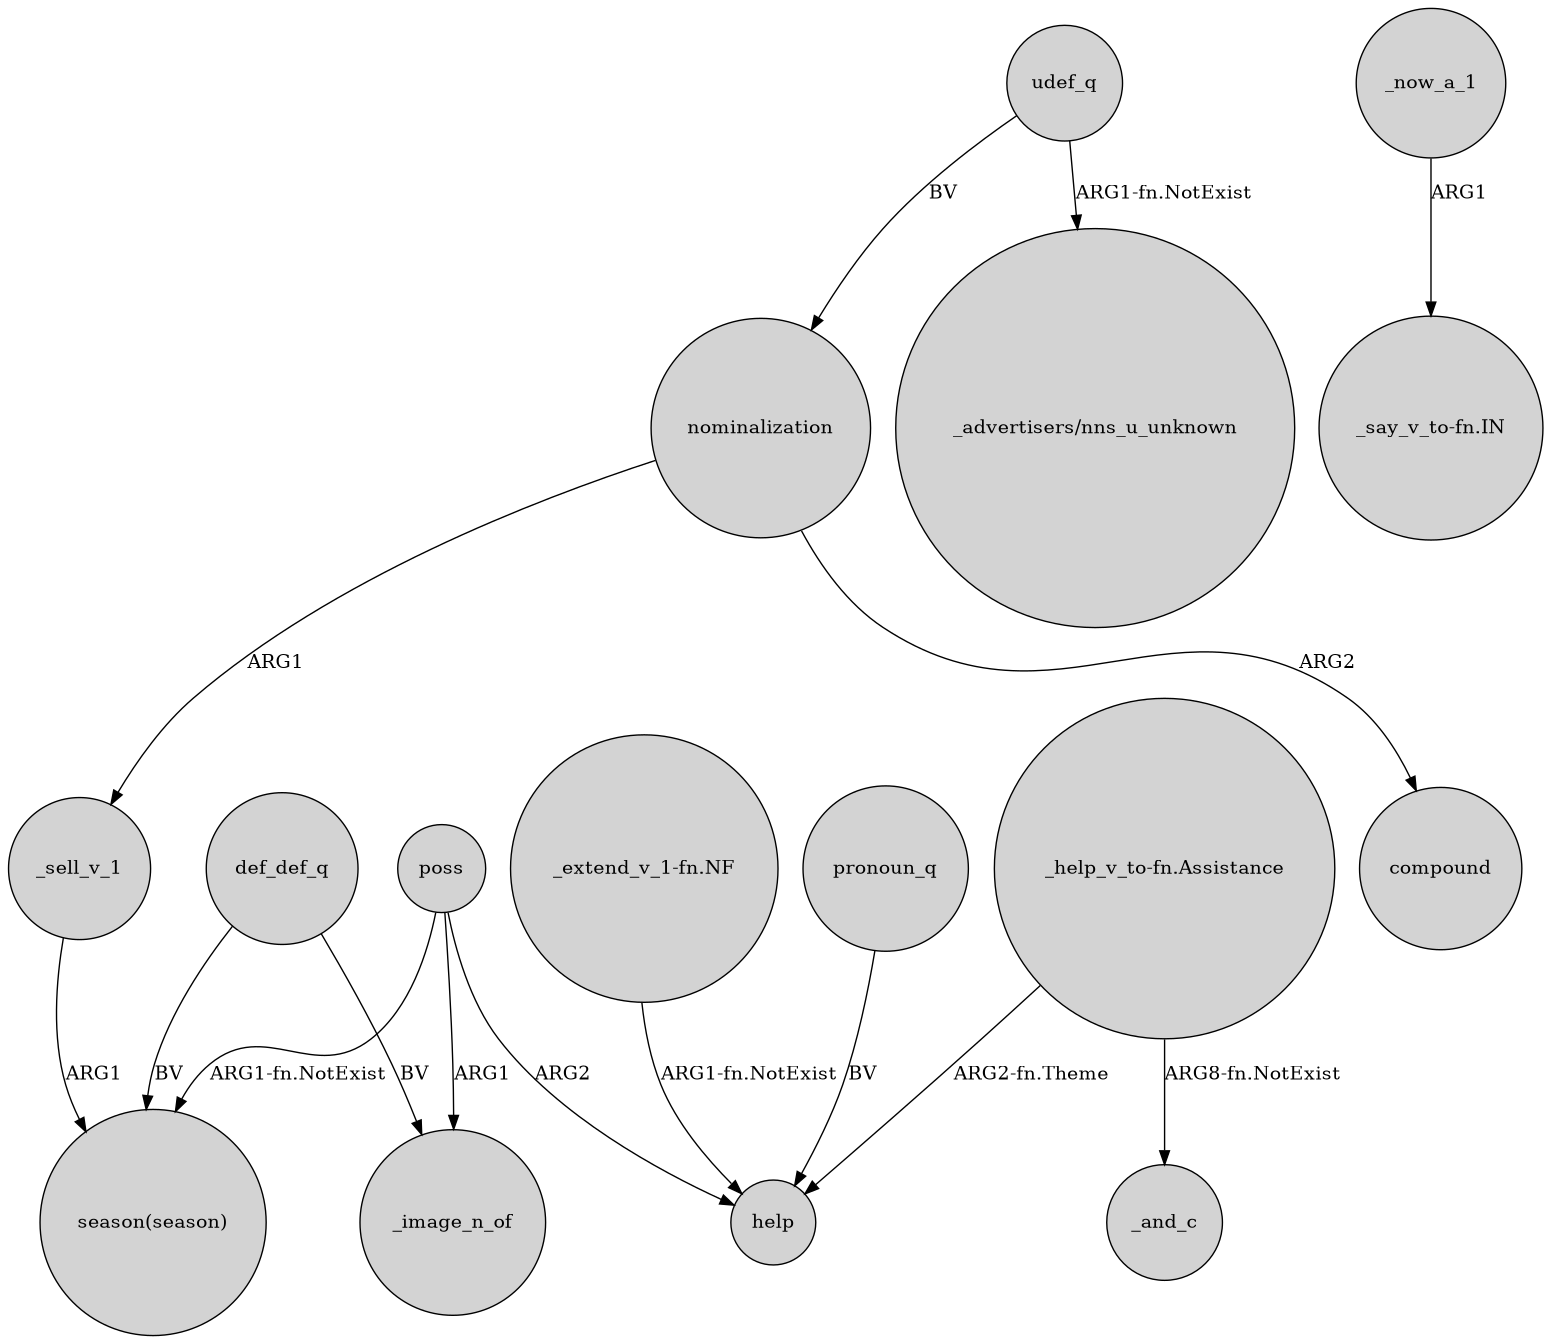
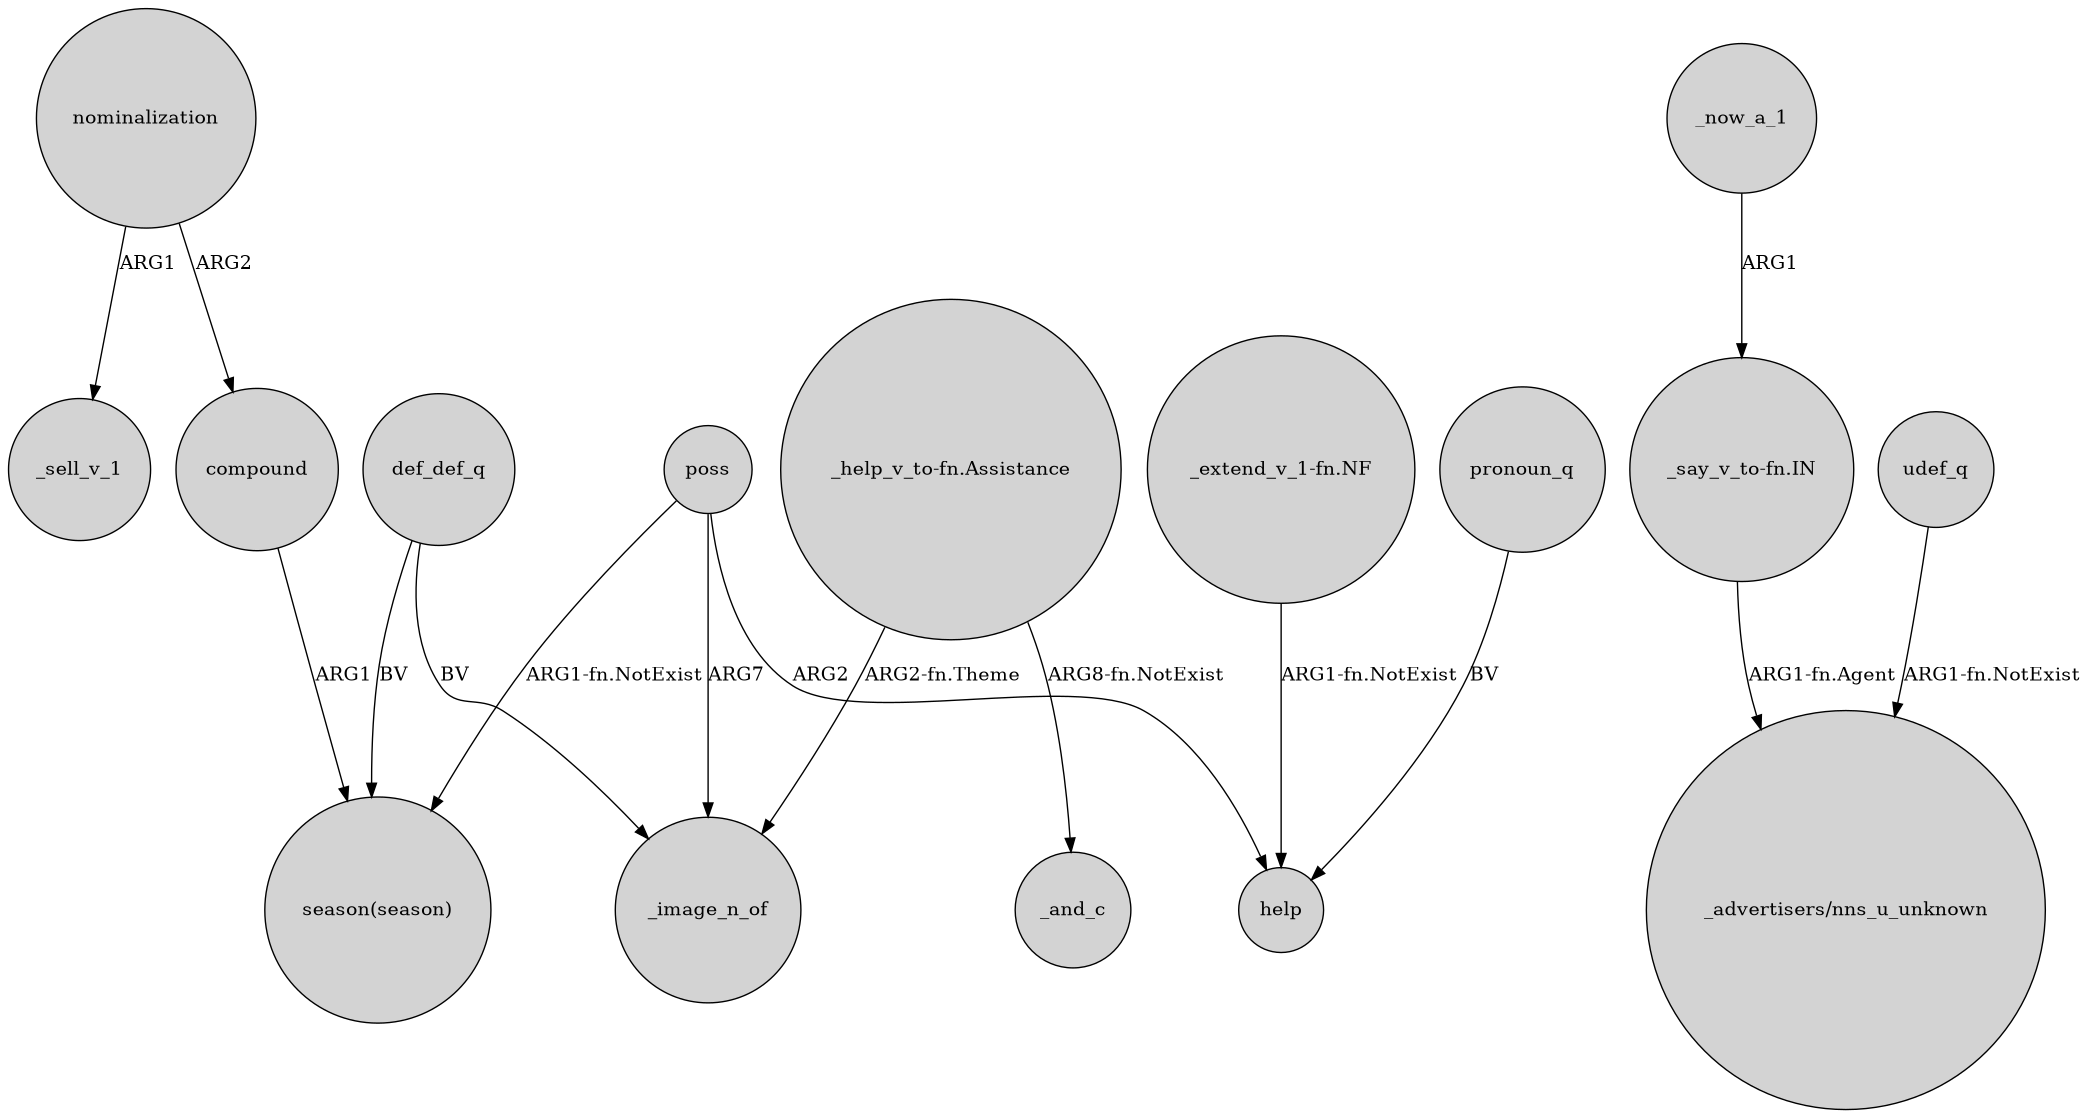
edge "udef_q" -> "nominalization": removed, label "BV"
edge "_say_v_to-fn.IN" -> "_advertisers/nns_u_unknown": added, label "ARG1-fn.Agent"
edge "_sell_v_1" -> "season(season)": now "compound" -> "season(season)"
edge "poss" -> "_image_n_of": label "ARG1" -> "ARG7"
edge "_help_v_to-fn.Assistance" -> "help": now "_help_v_to-fn.Assistance" -> "_image_n_of"
